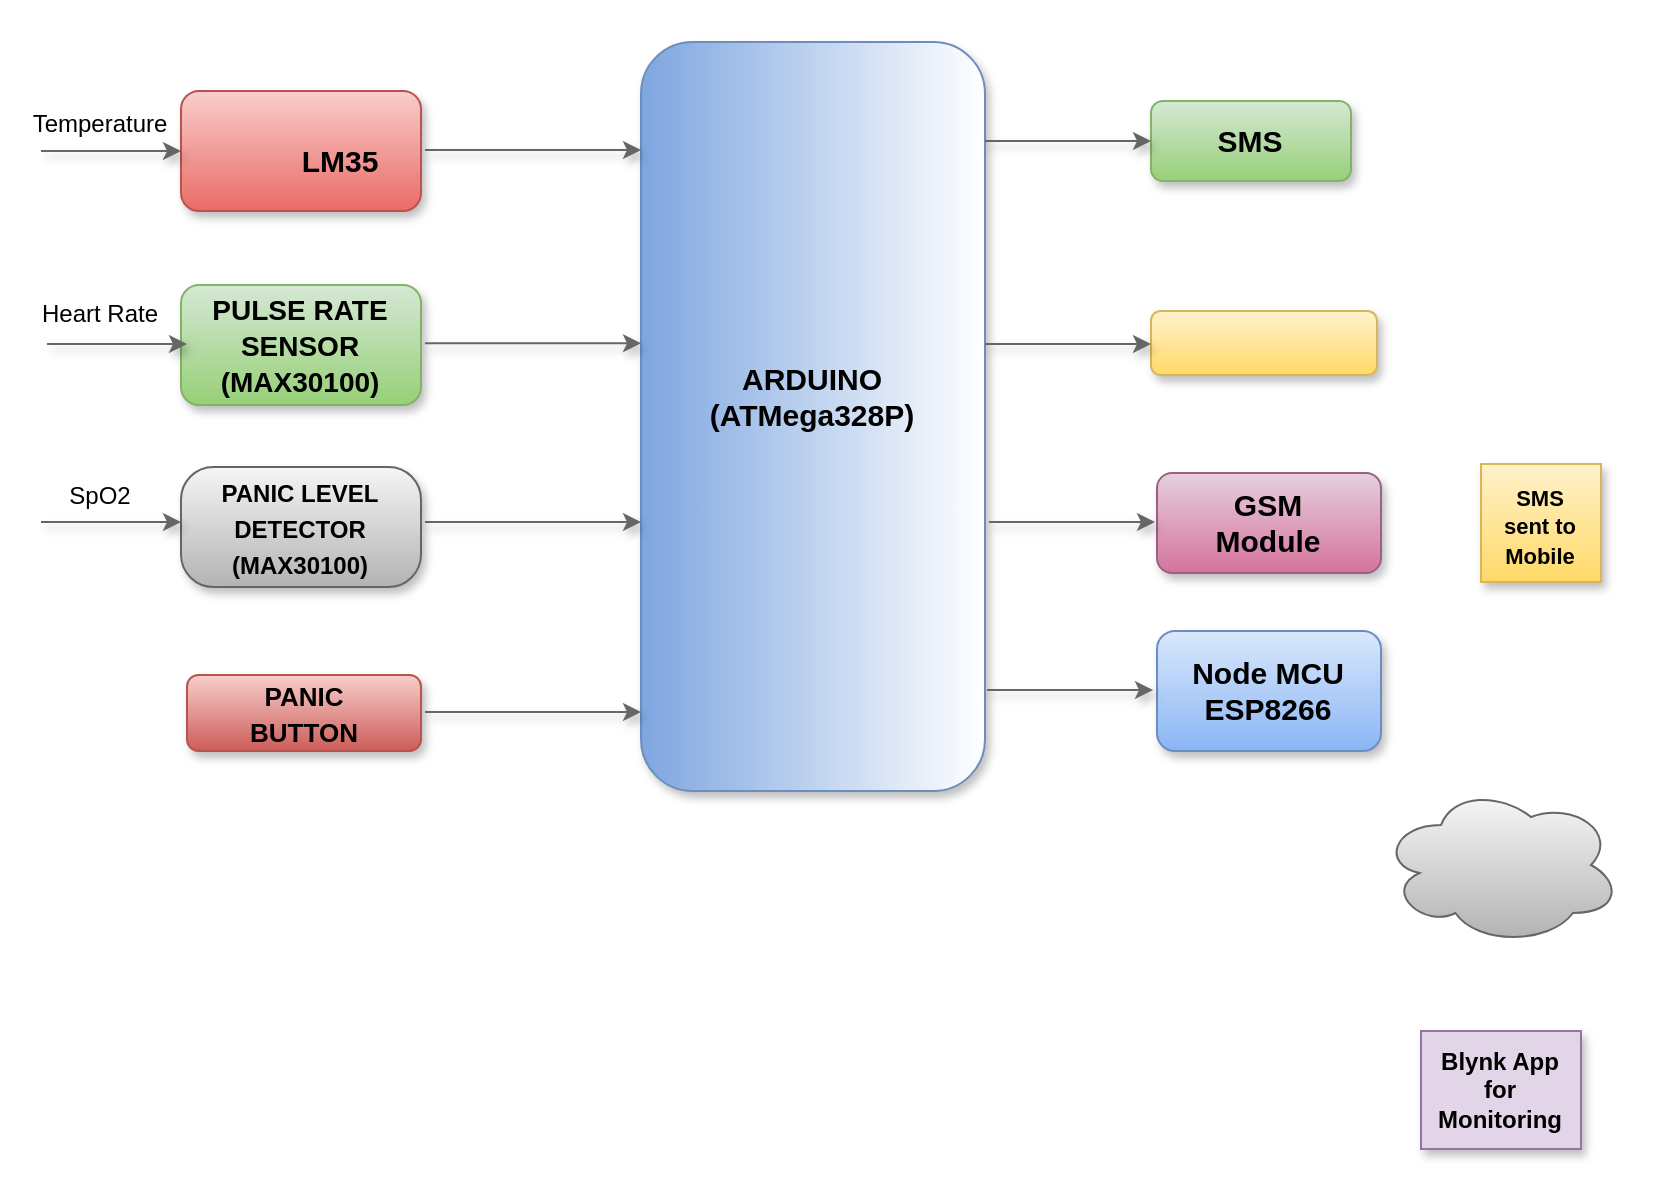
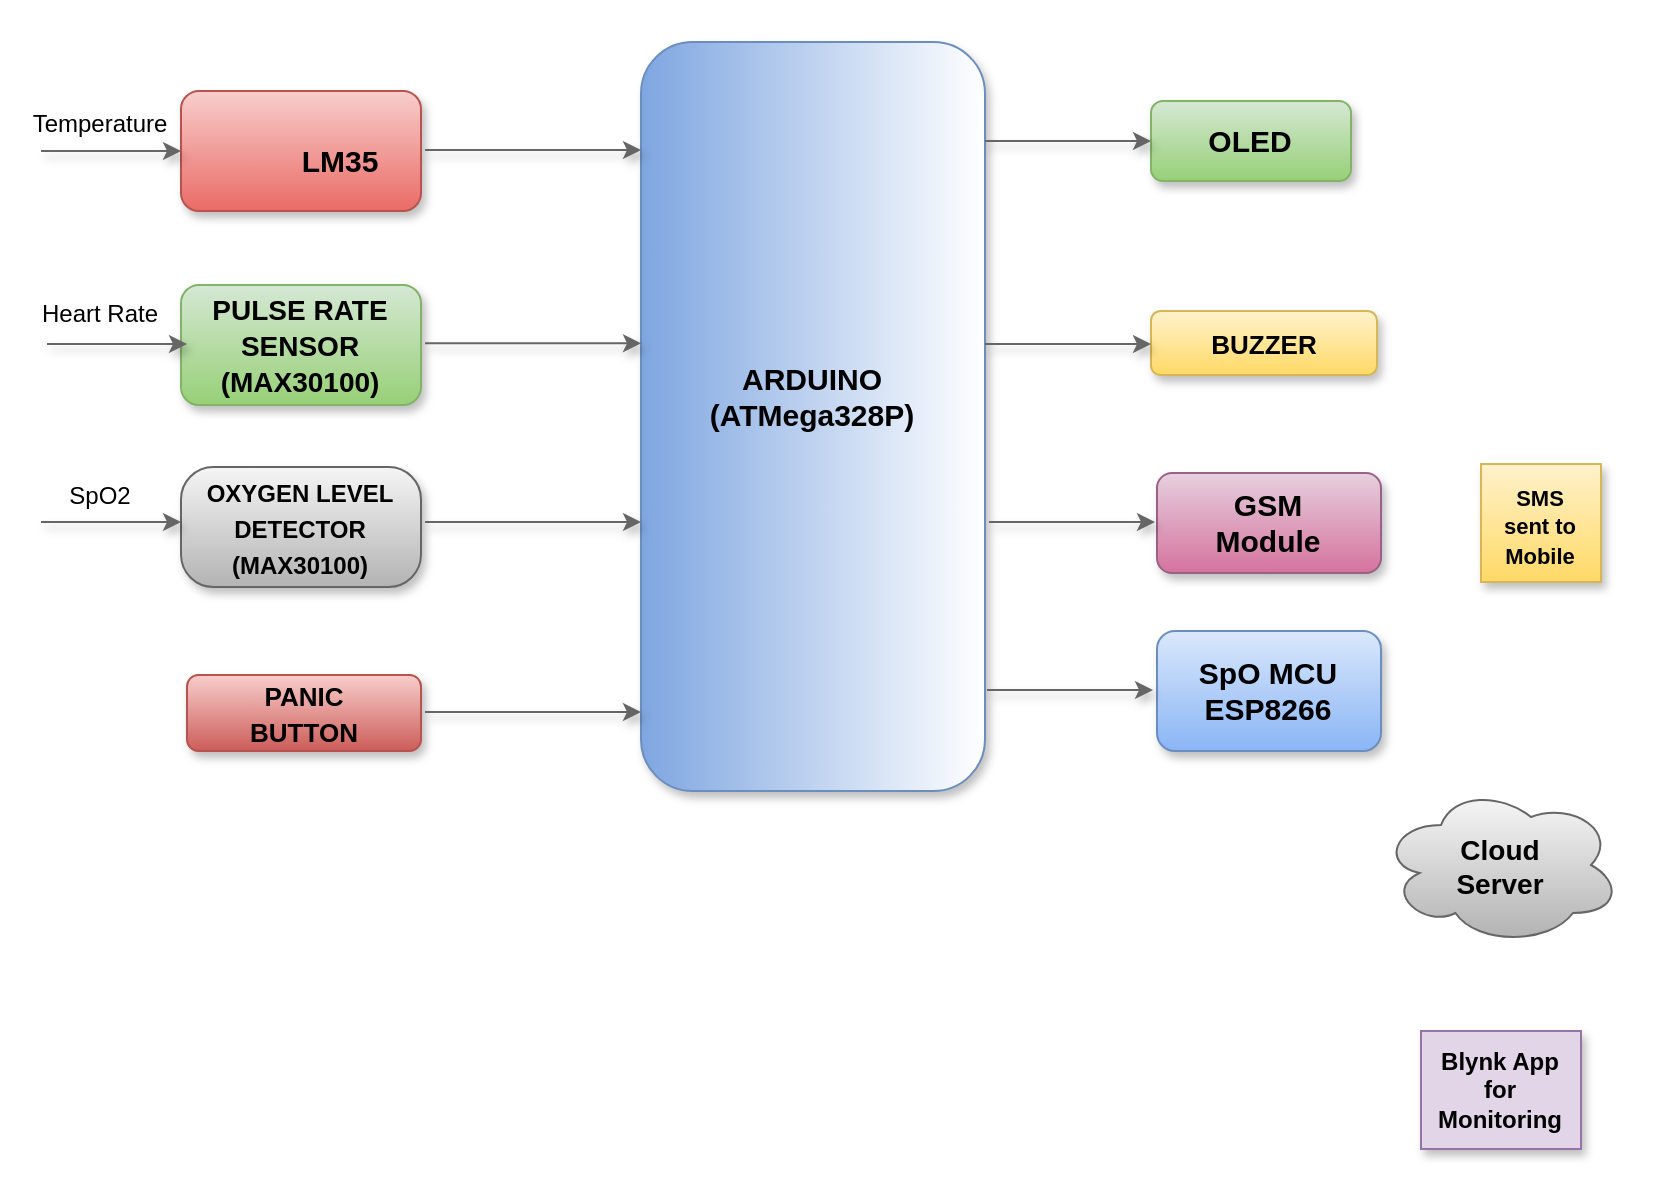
node "SMS": label "SMS" -> "OLED"
node "BUZZER": added
node "PANIC LEVEL DETECTOR (MAX30100)": label "PANIC LEVEL DETECTOR (MAX30100)" -> "OXYGEN LEVEL DETECTOR (MAX30100)"
node "Node MCU ESP8266": label "Node MCU ESP8266" -> "SpO MCU ESP8266"
node "Cloud Server": added
